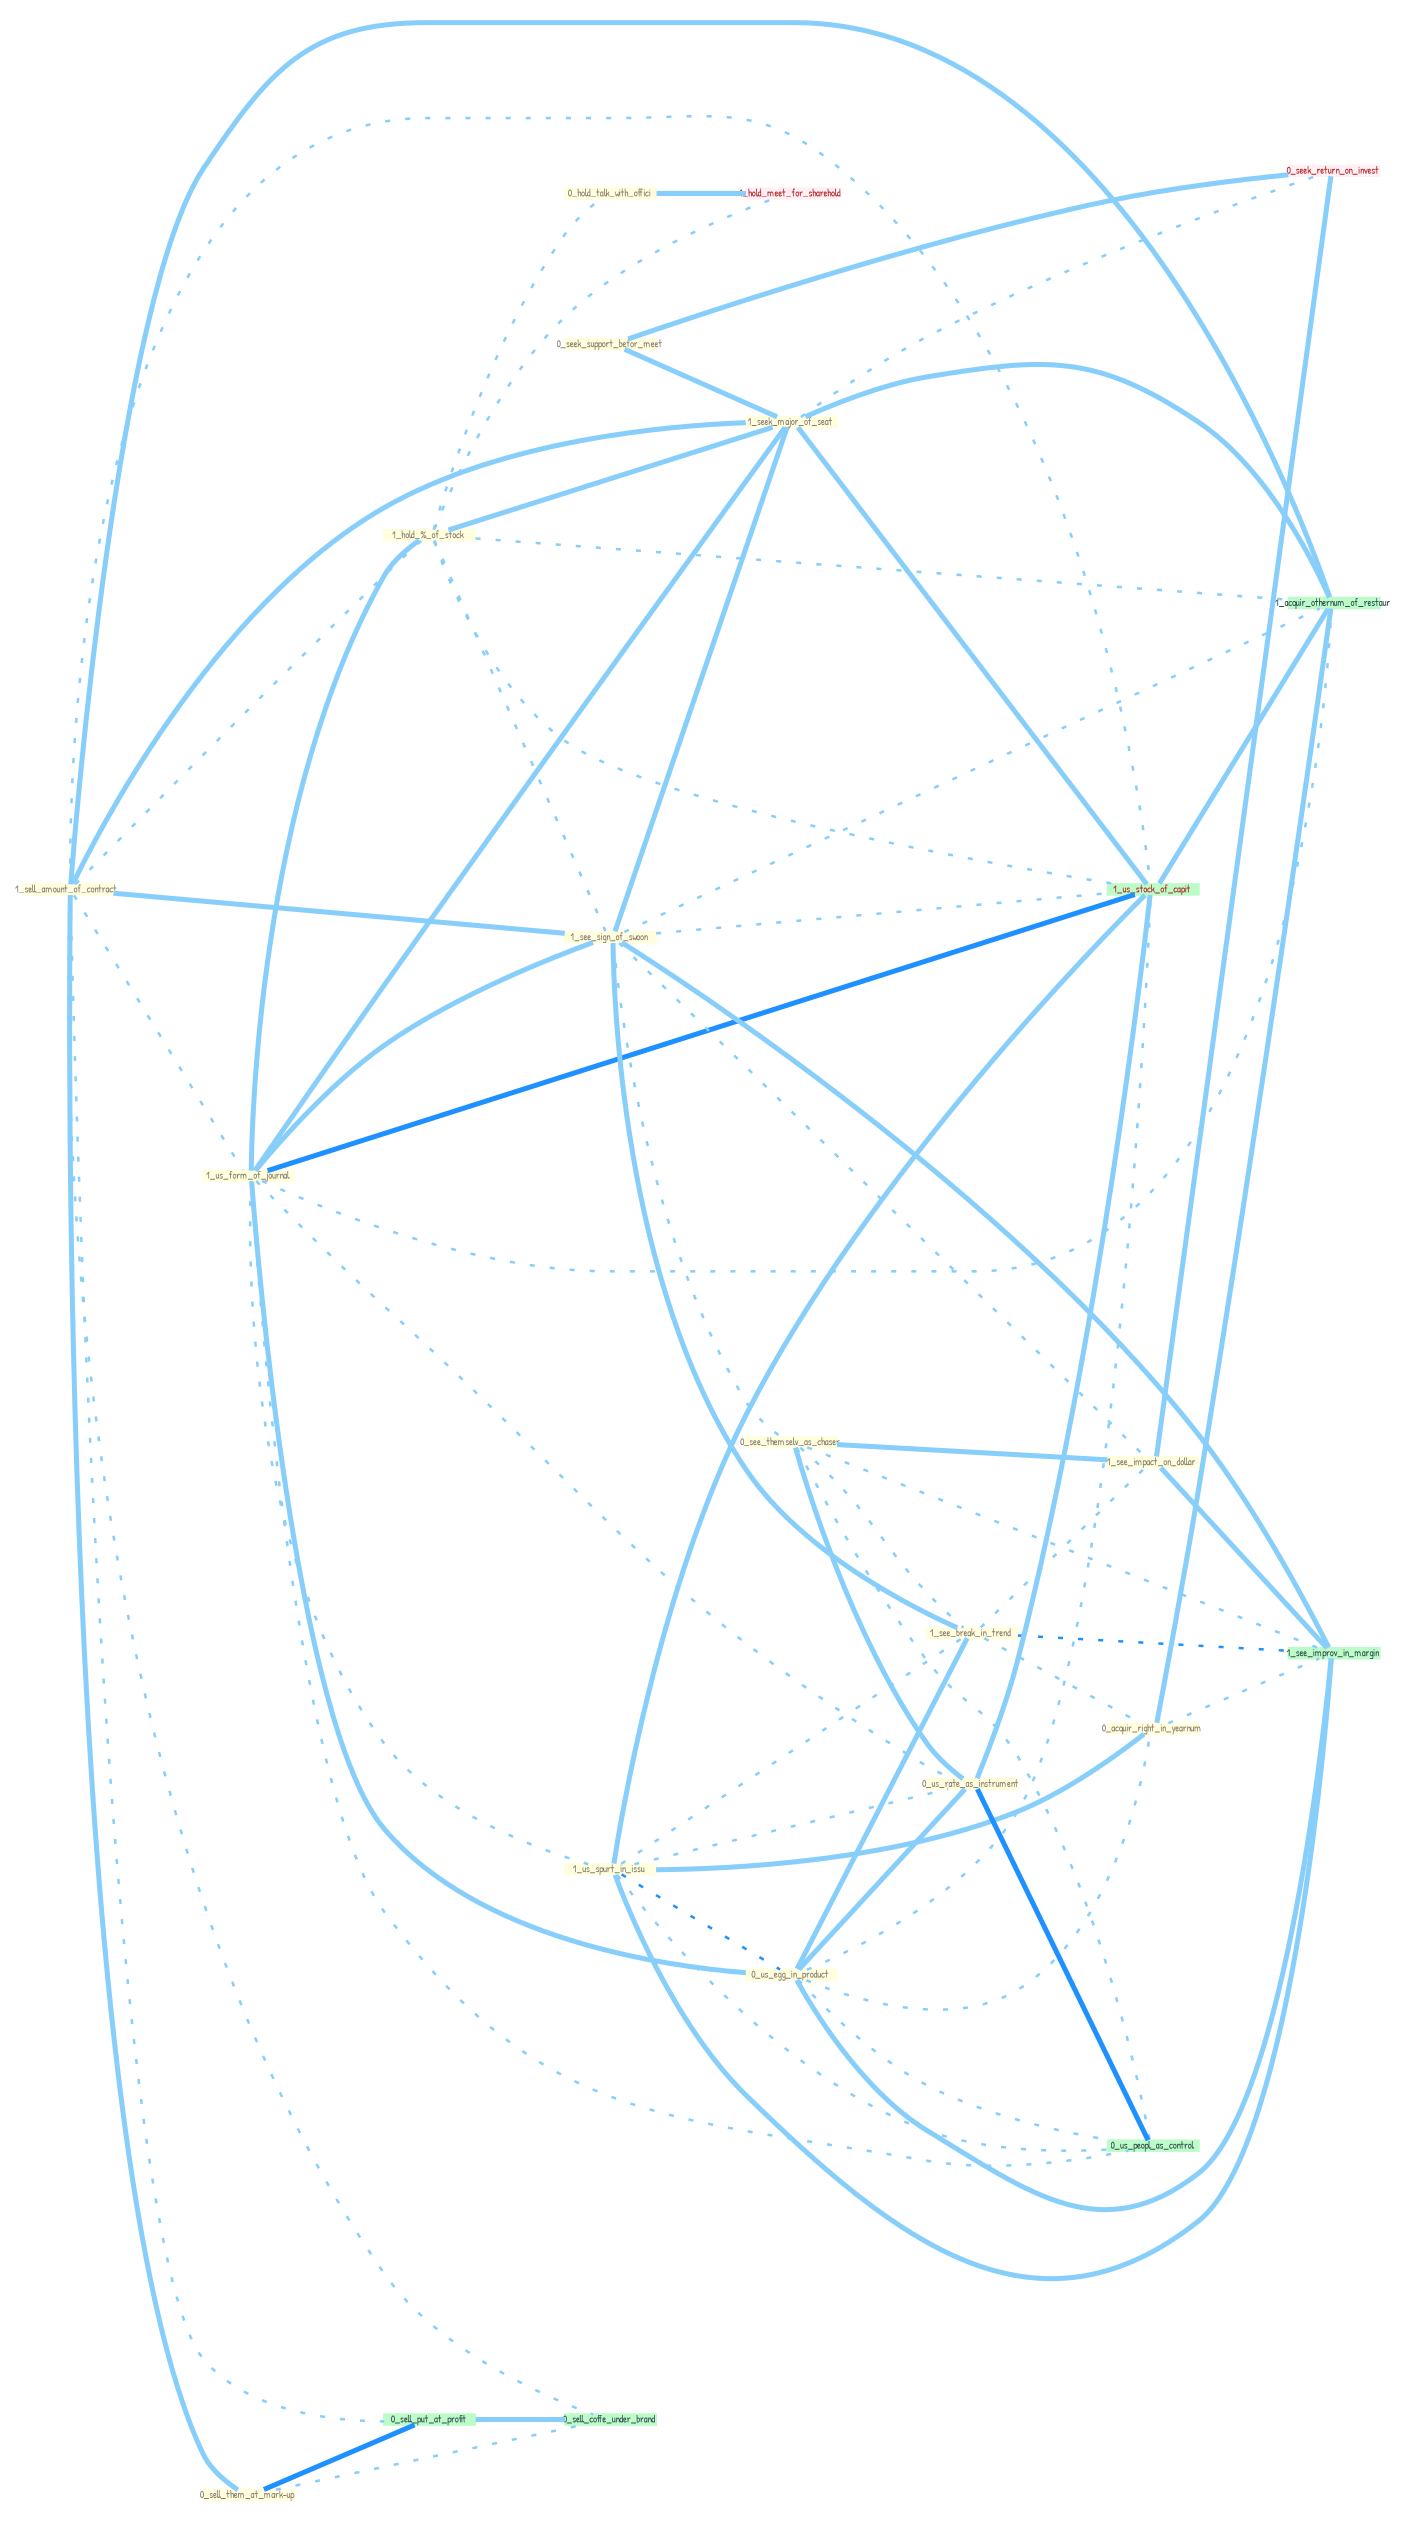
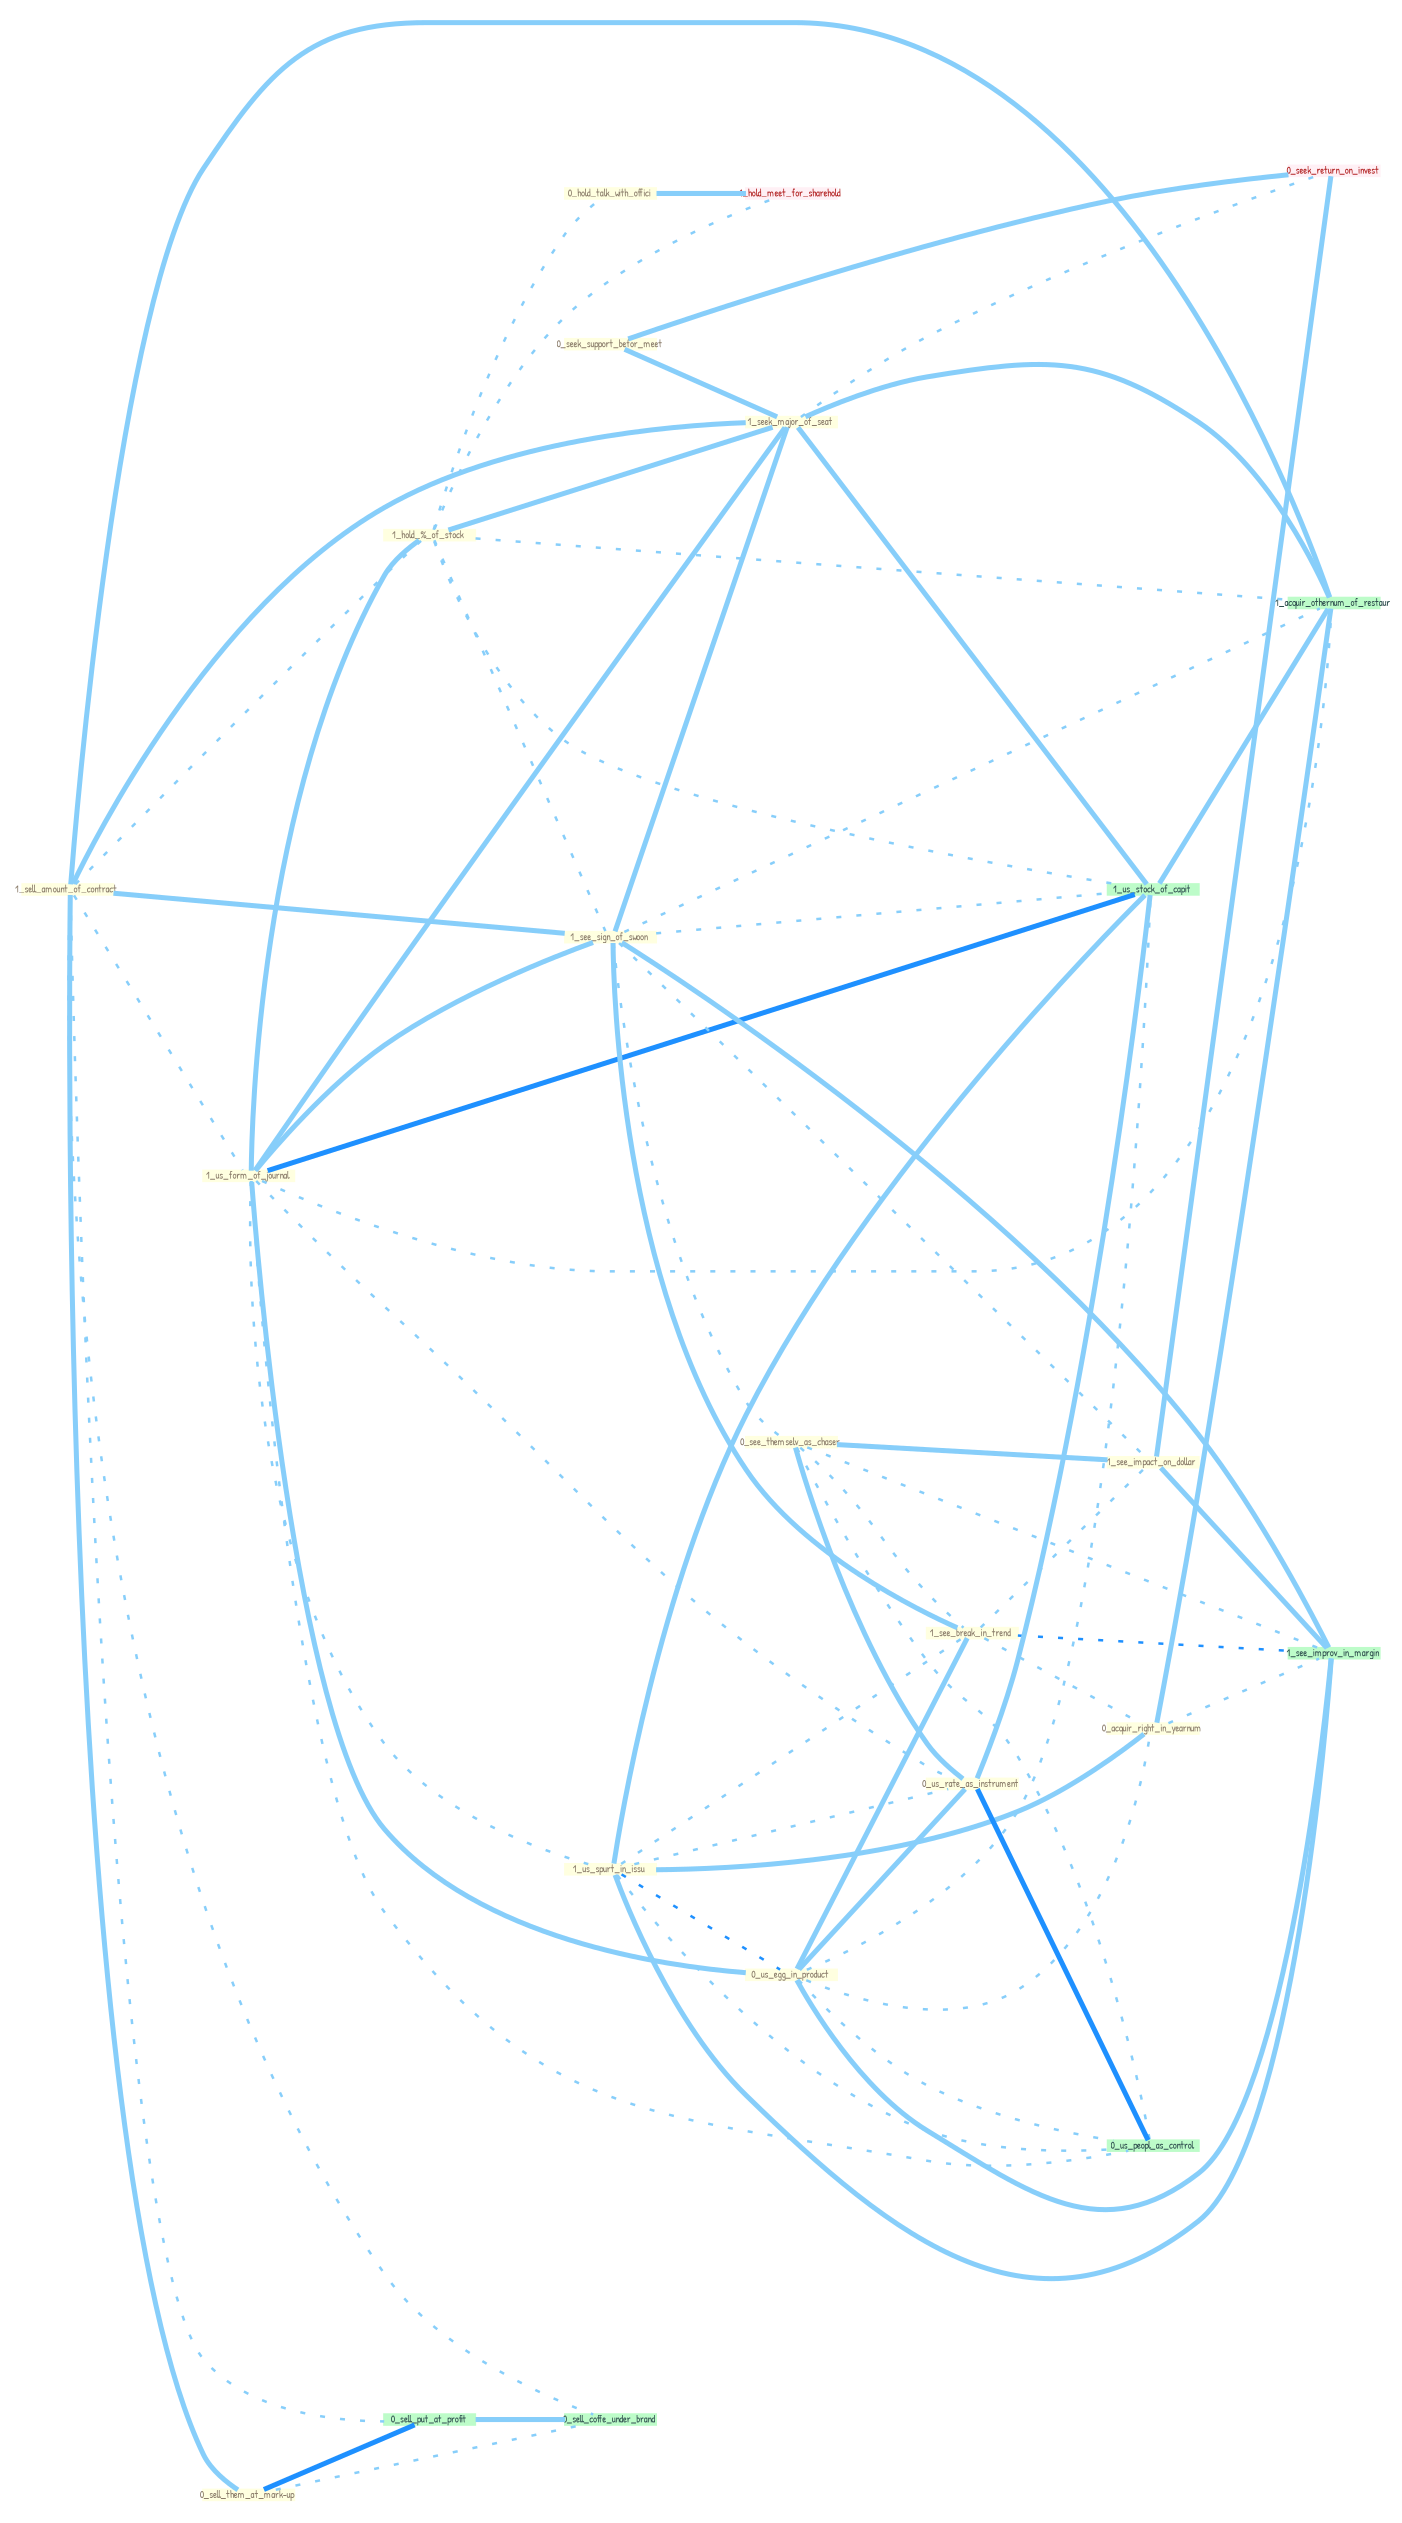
edge "1_sell_amount_of_contract" -- "1_us_stock_of_capit": removed
node "1_us_stock_of_capit": fontcolor #b22222 -> #2f4f4f
